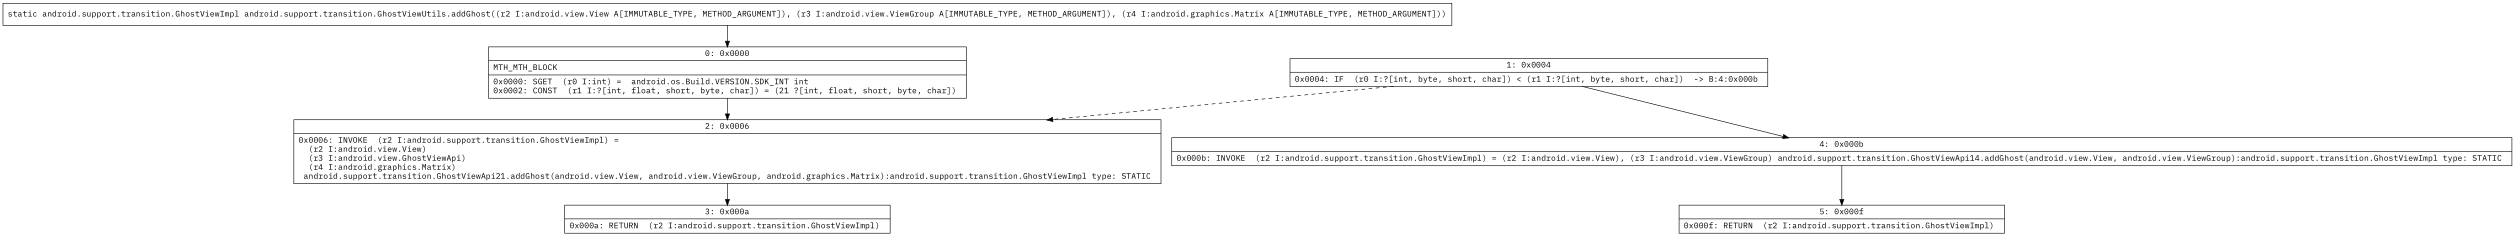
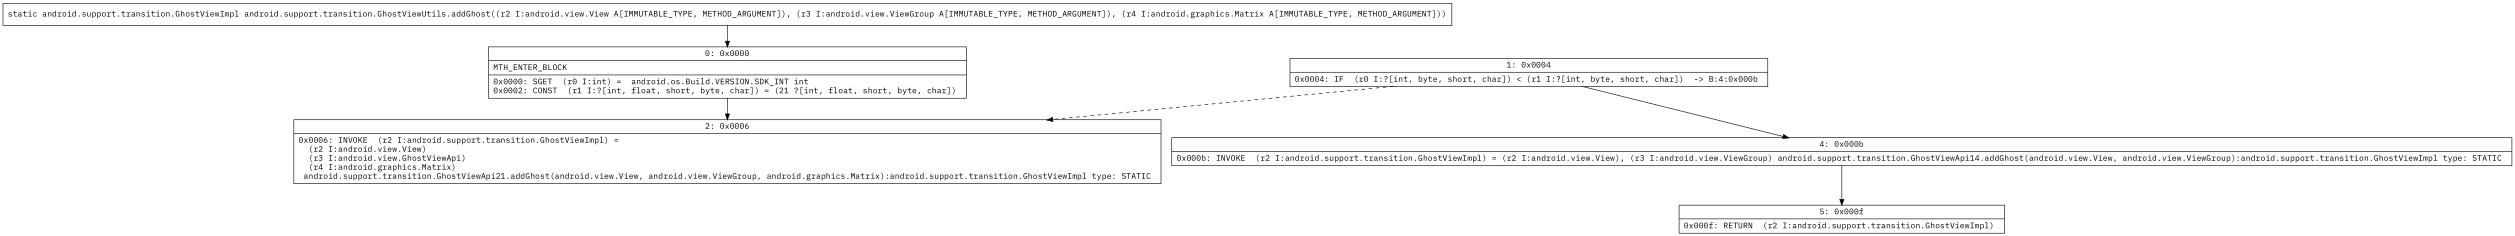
node "0: 0x0000": text "MTH_MTH_BLOCK" -> "MTH_ENTER_BLOCK"
node "3: 0x000a": removed
